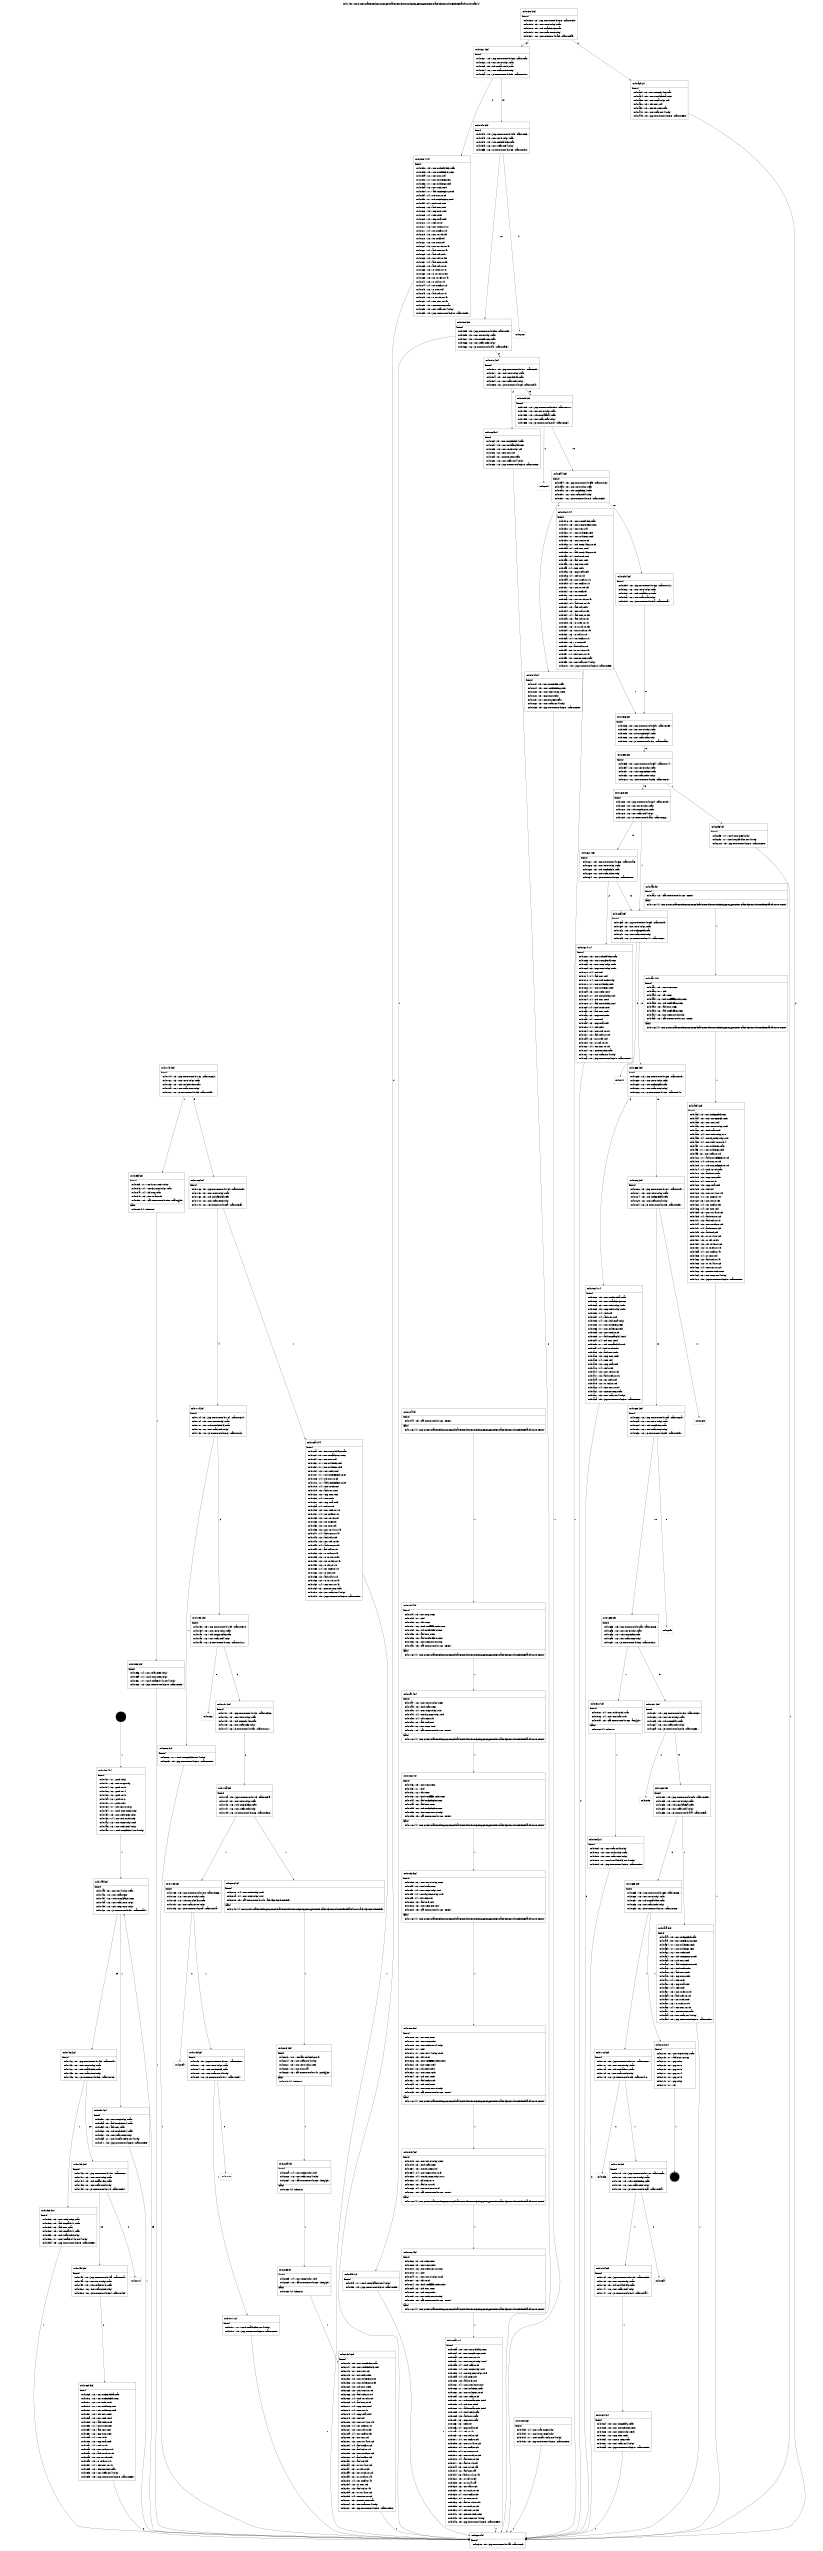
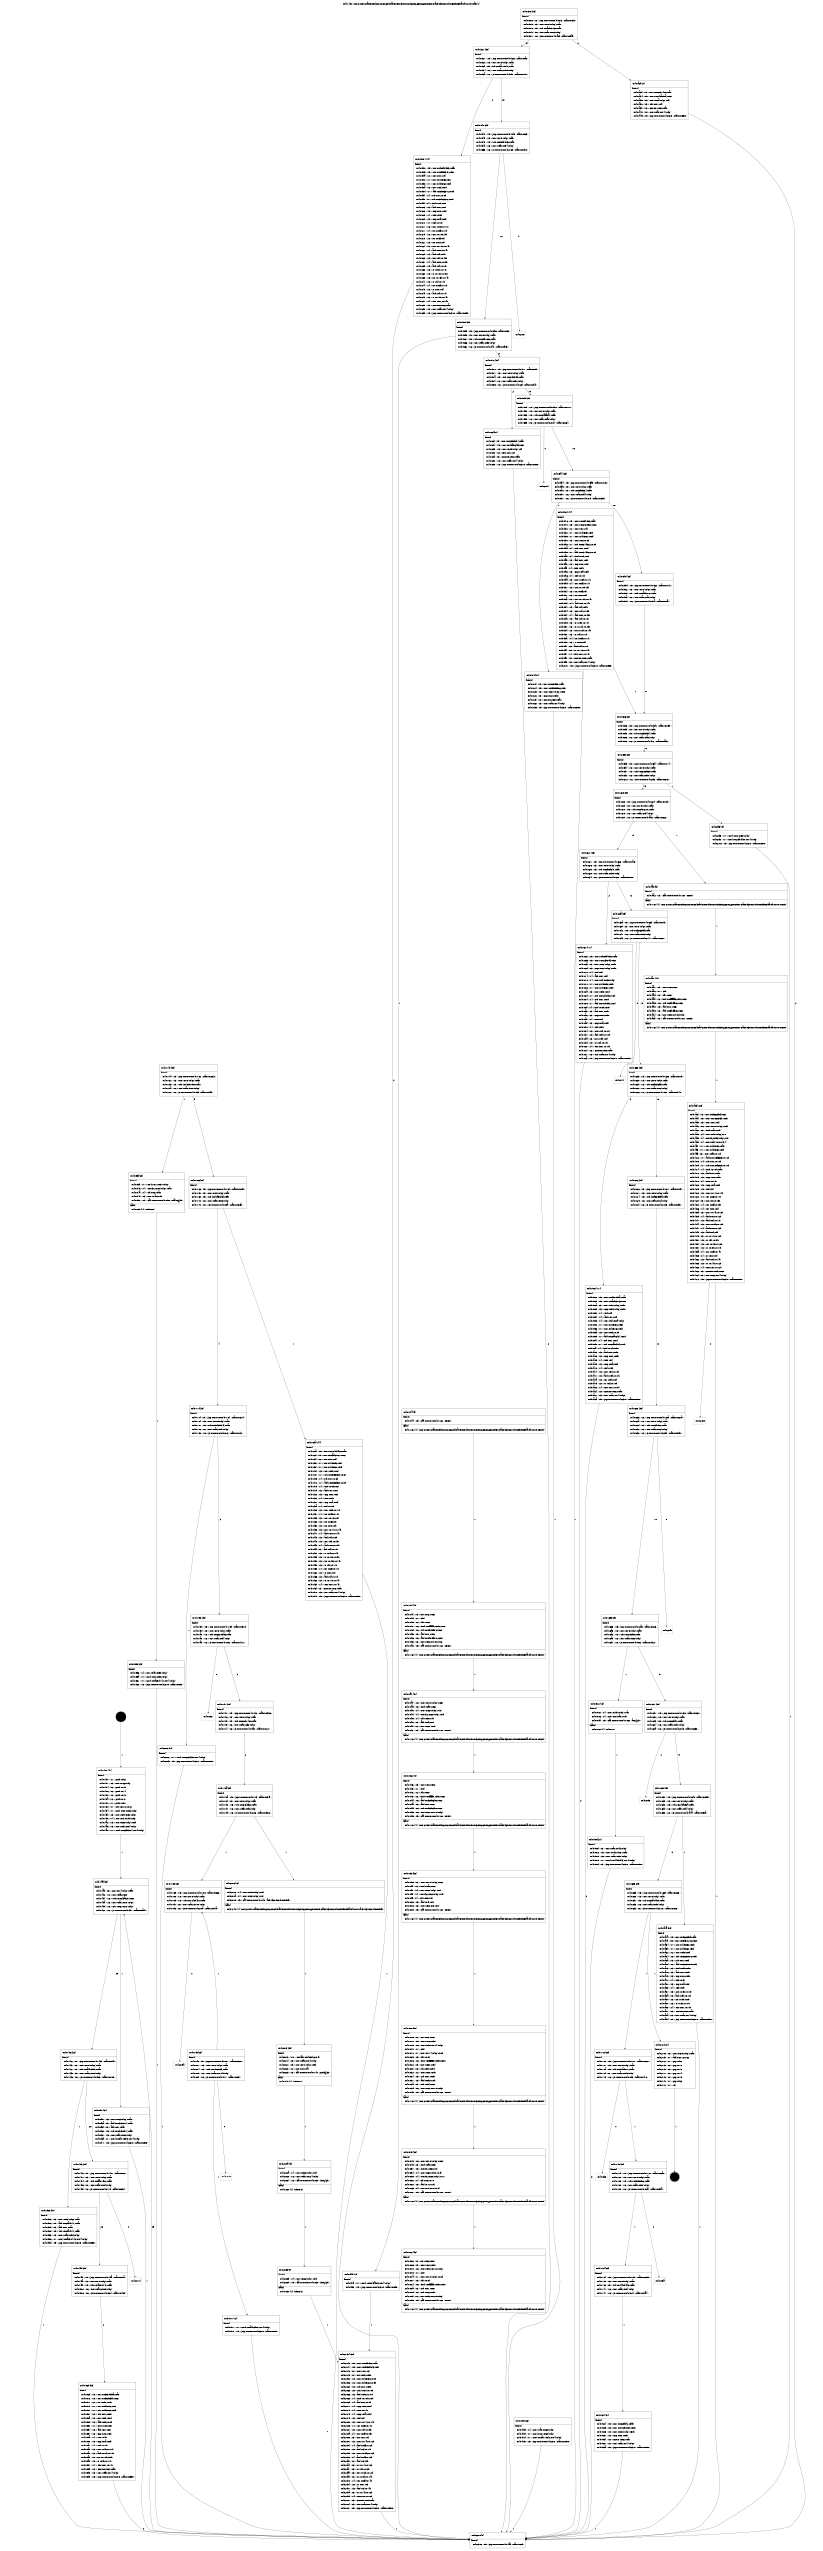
edge "0x401608 [25]" -> "0x40163a [25]": now "0x401608 [25]" -> "0x401aa2 [5]"
edge "0x40166c [25]" -> "0x402135": now "0x401acf [168]" -> "0x402135"
edge "0x4017e3 [25]" -> "0x4017fc [25]": reversed
edge "0x401f4b [12]" -> "0x40231e [5]": now "0x401f4b [12]" -> "0x402042 [138]"
node "0x401e9a [177]": removed
